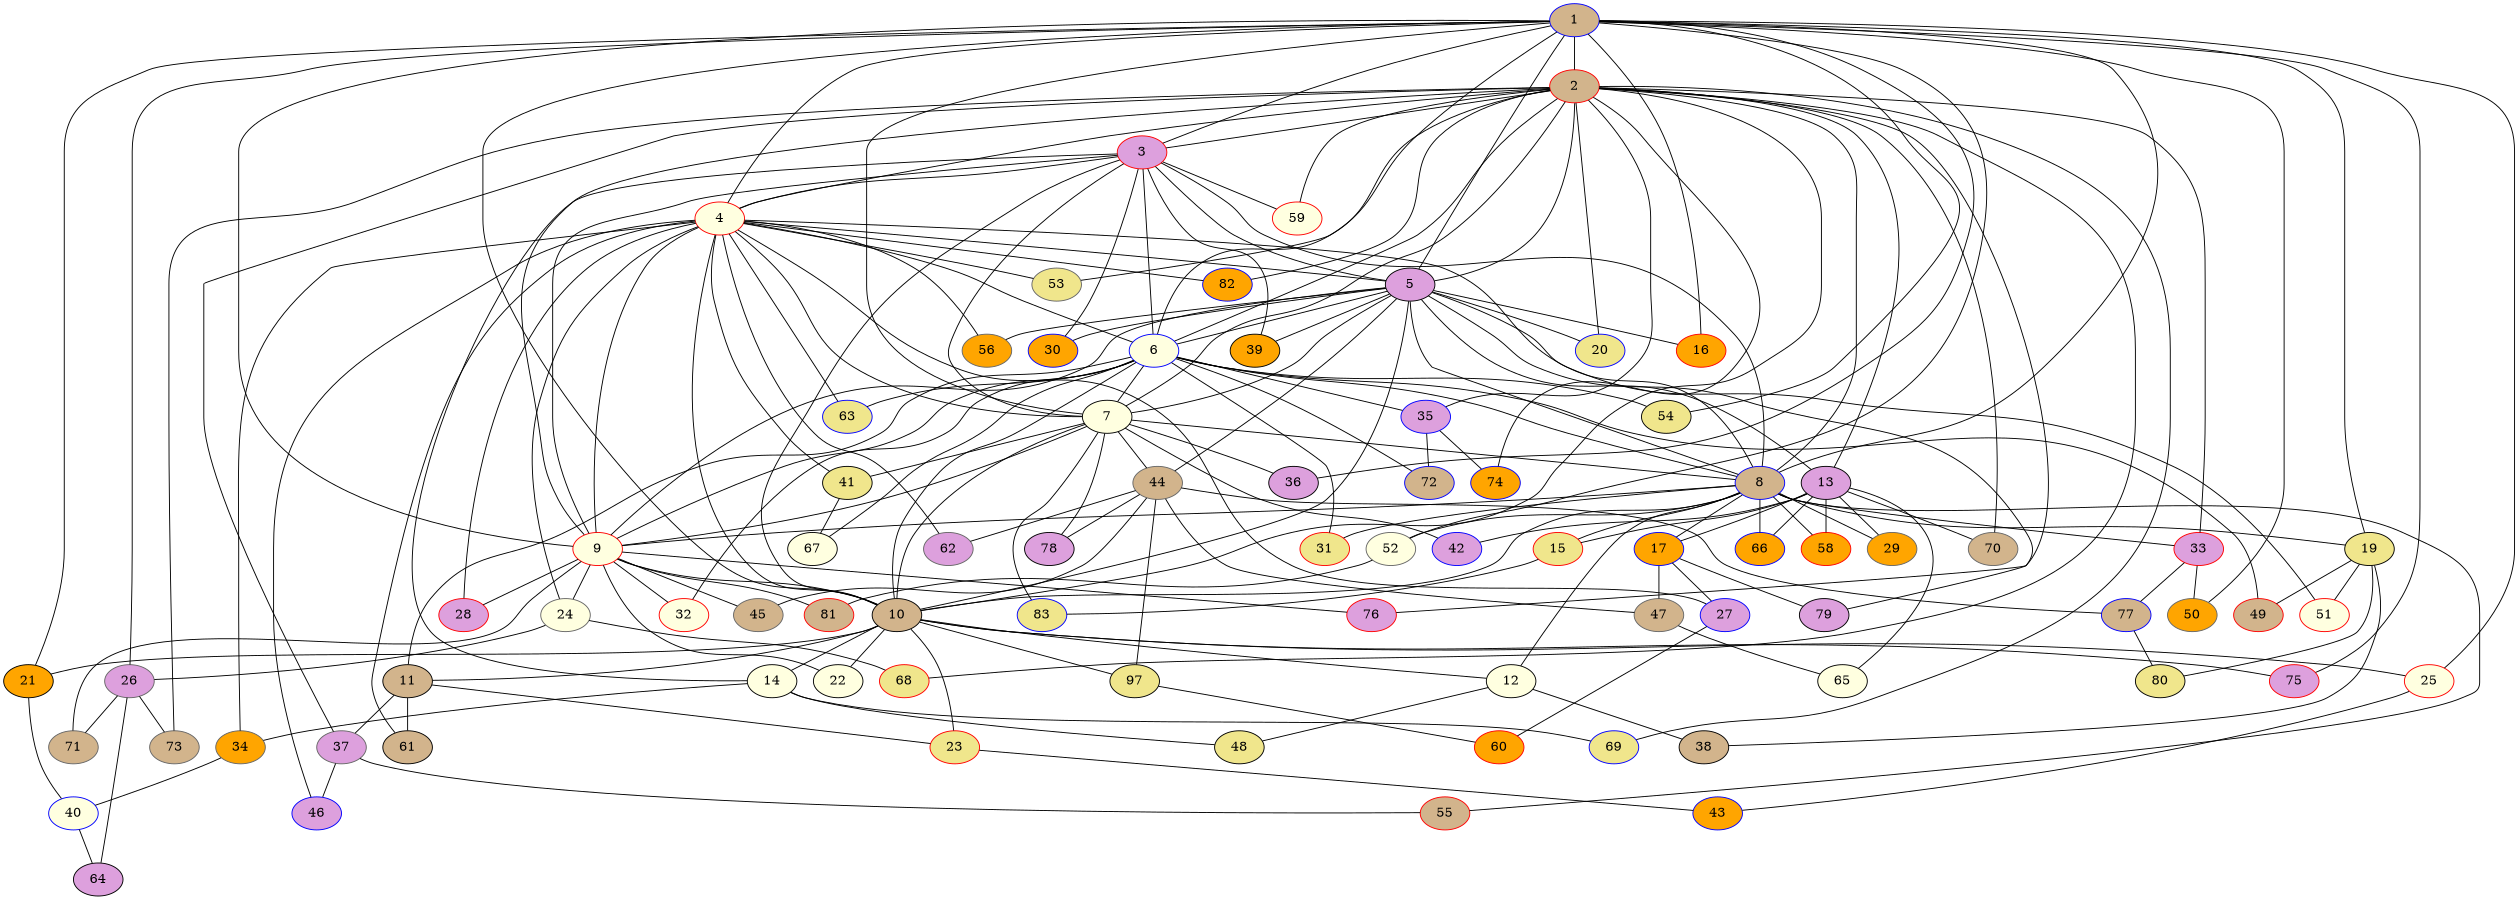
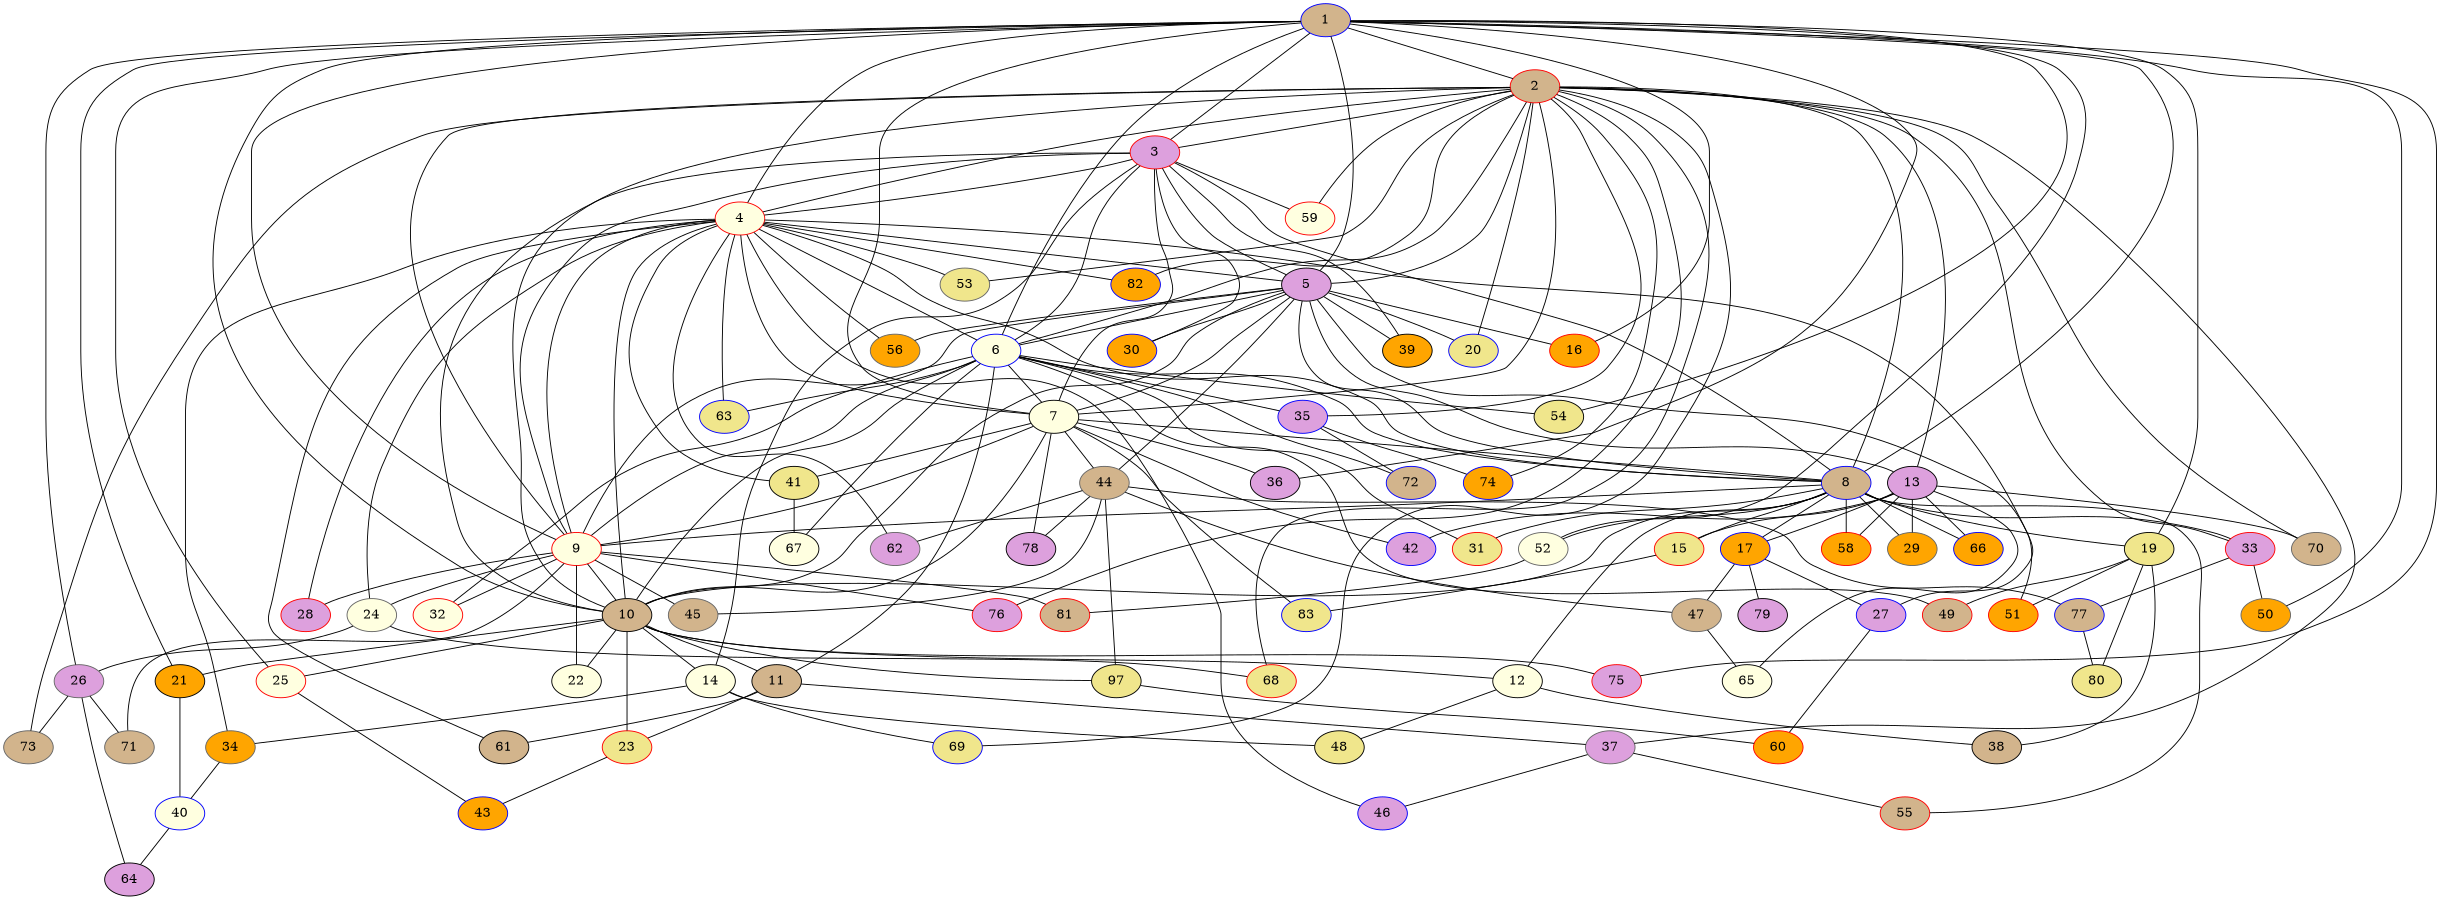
edge "5" -- "79": removed
node "51": fillcolor lightyellow -> orange
